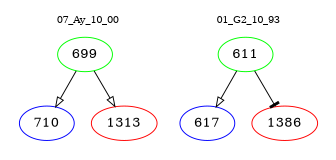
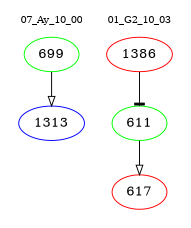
cluster "01_G2_10_93": label "01_G2_10_93" -> "01_G2_10_03"
edge "611" -> "1386": reversed
node "710": removed
node "1313": color red -> blue
node "617": color blue -> red
